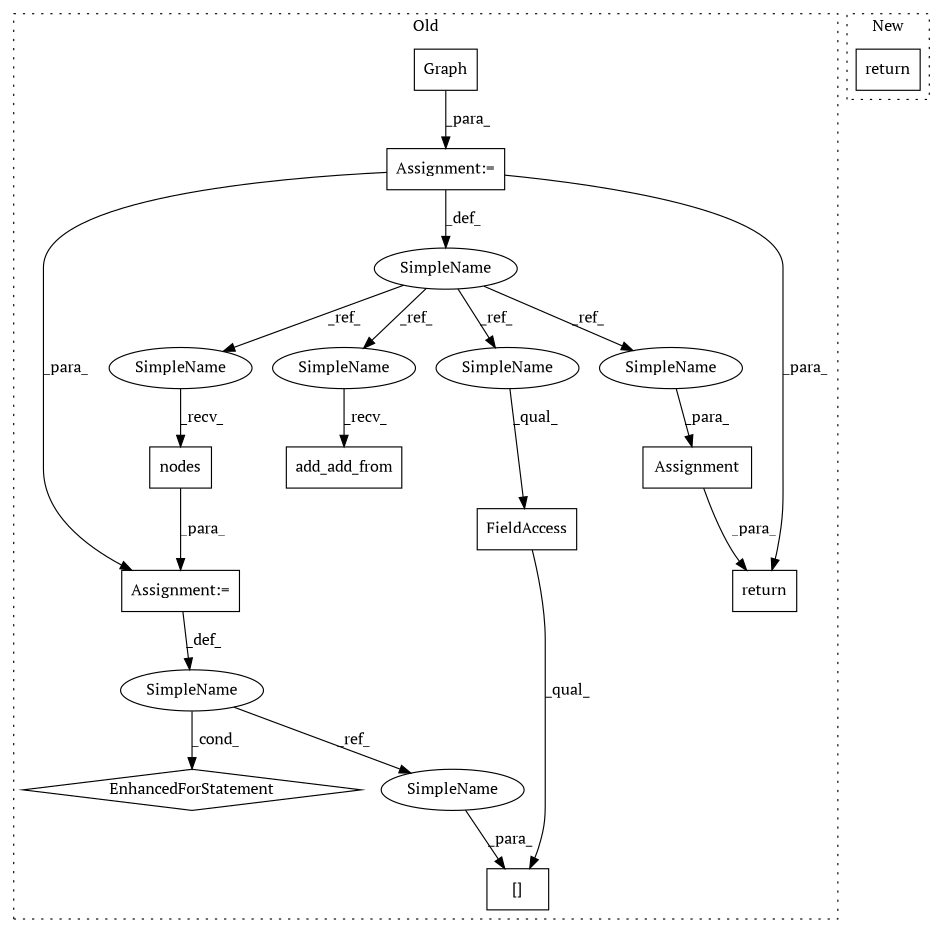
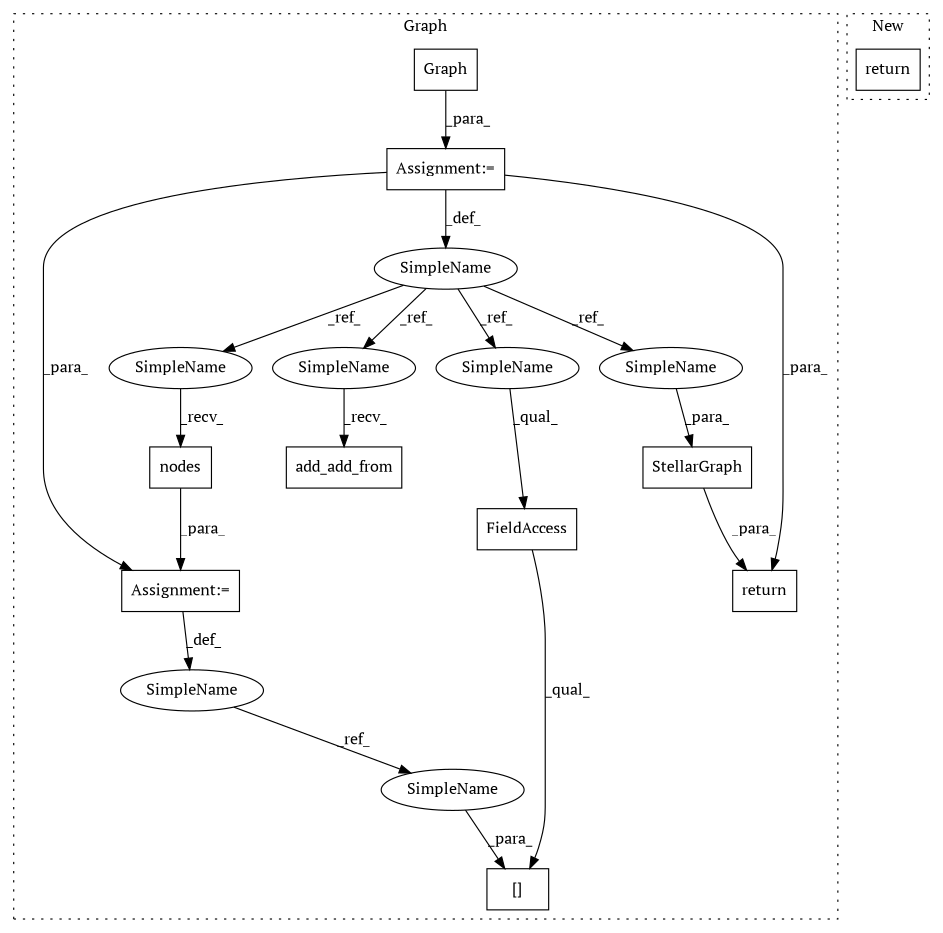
cluster "Old": label "Old" -> "Graph"
node "Assignment": label "Assignment" -> "StellarGraph"
node "EnhancedForStatement": removed
